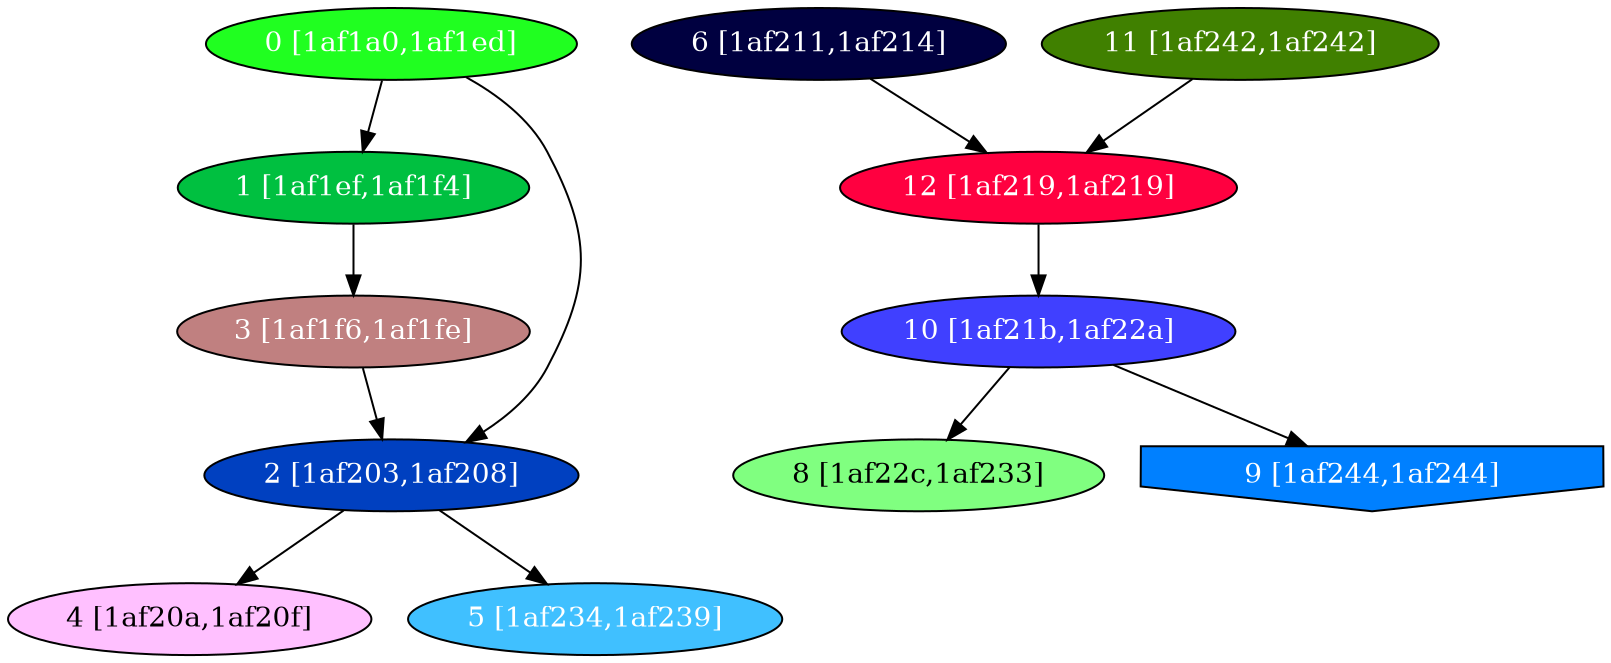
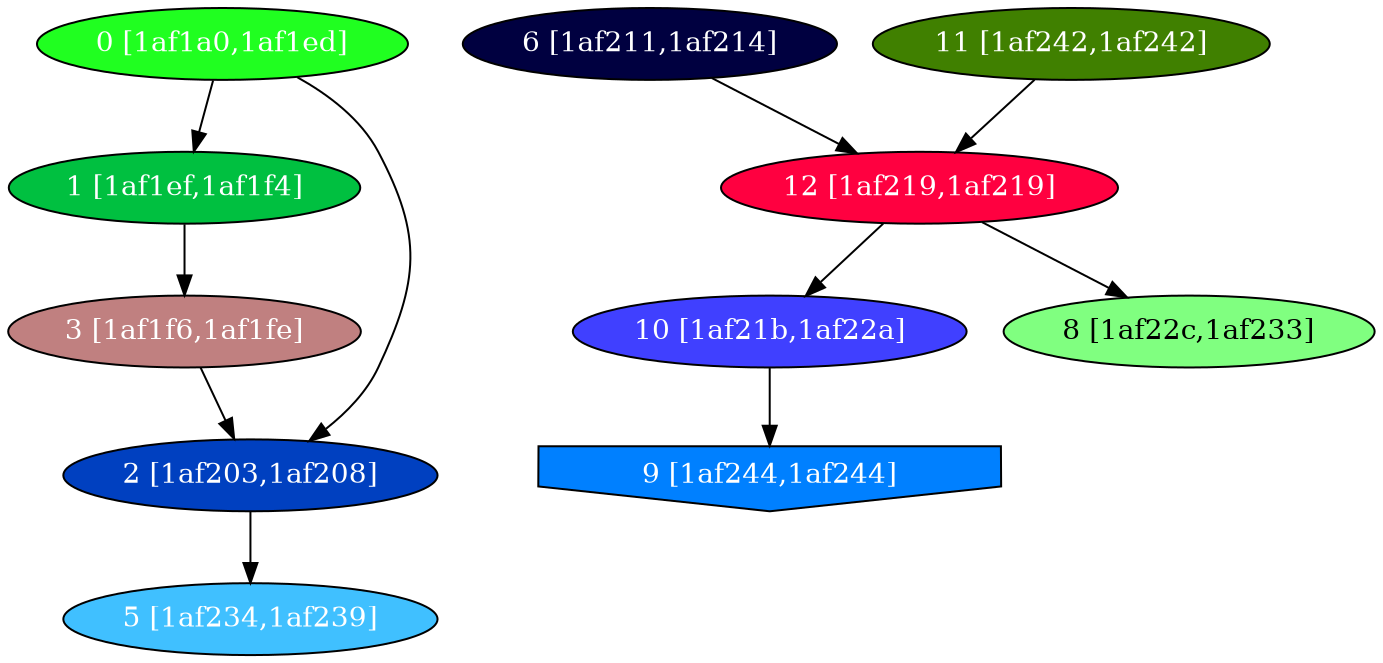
edge "10 [1af21b,1af22a]" -> "8 [1af22c,1af233]": now "12 [1af219,1af219]" -> "8 [1af22c,1af233]"
node "4 [1af20a,1af20f]": removed
